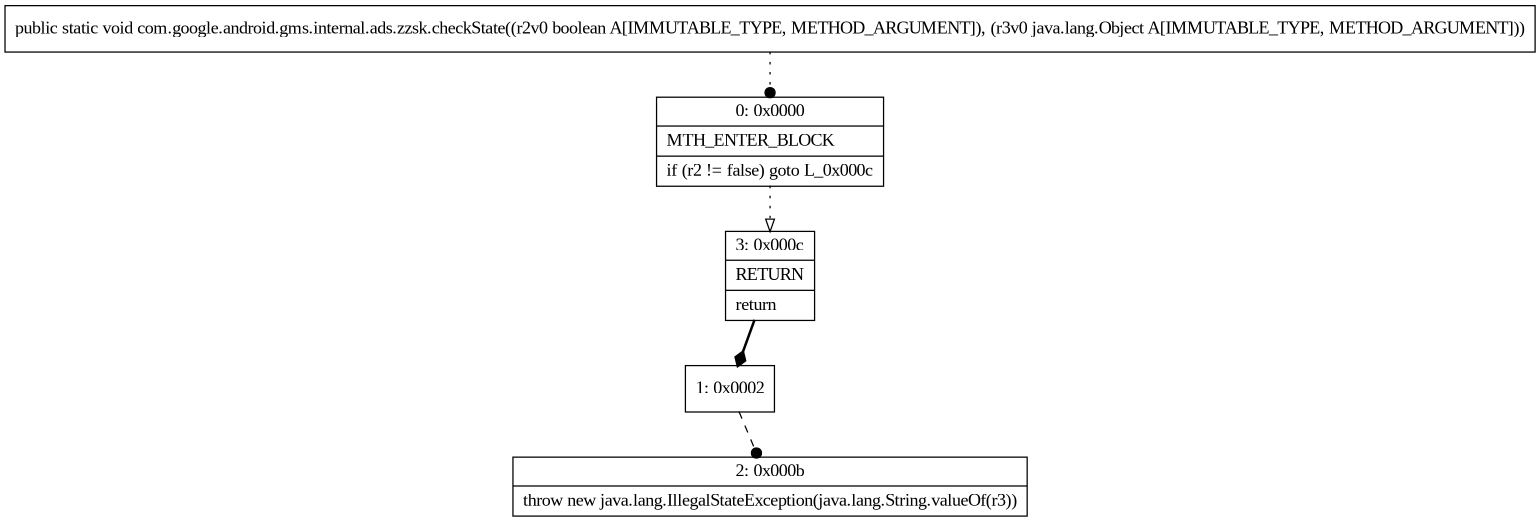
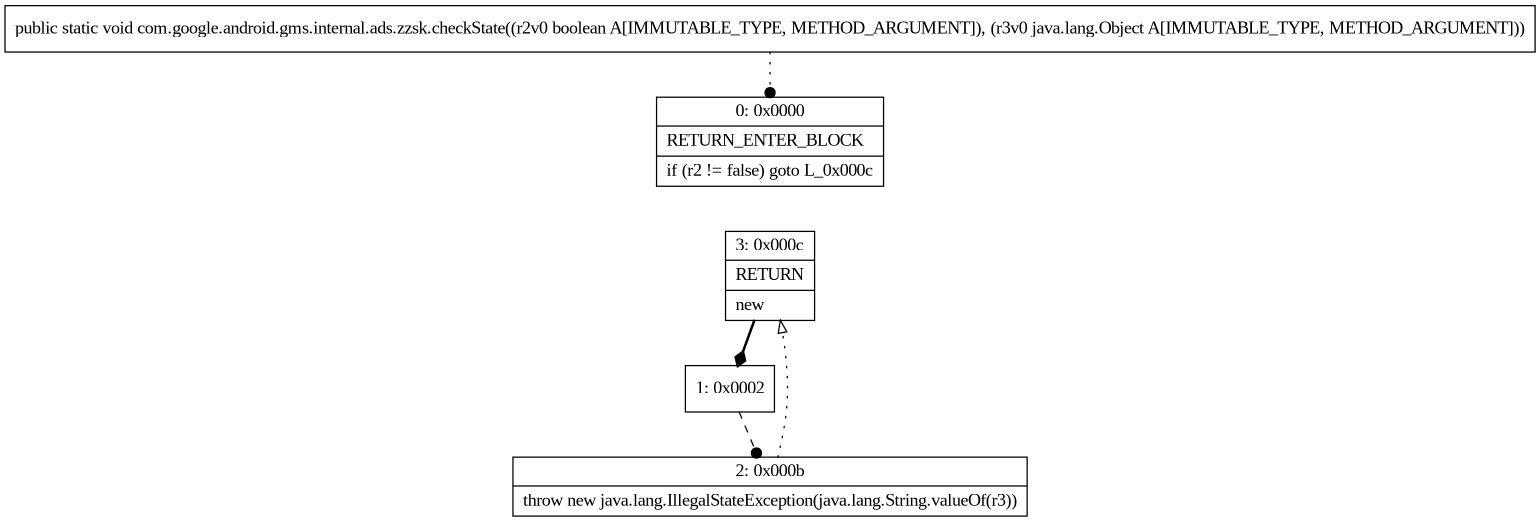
node "0: 0x0000": text "MTH_ENTER_BLOCK" -> "RETURN_ENTER_BLOCK"
edge "0: 0x0000" -> "3: 0x000c": now "2: 0x000b" -> "3: 0x000c"
node "3: 0x000c": text "return" -> "new"
